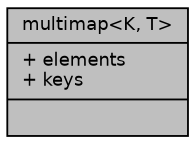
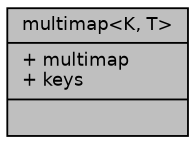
node "multimap<K, T>": text "+ elements" -> "+ multimap"
